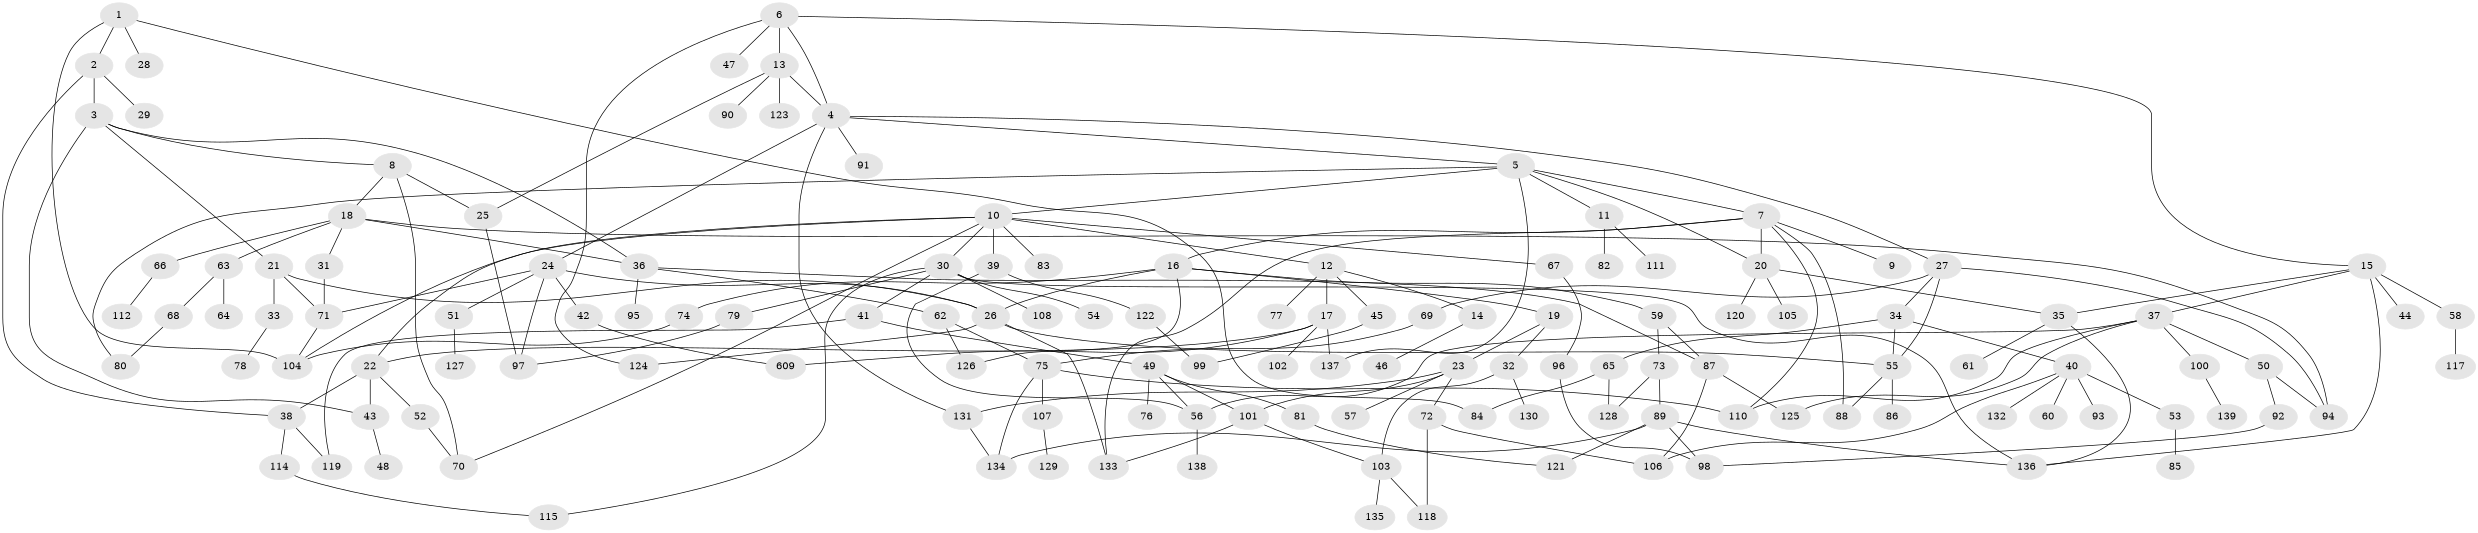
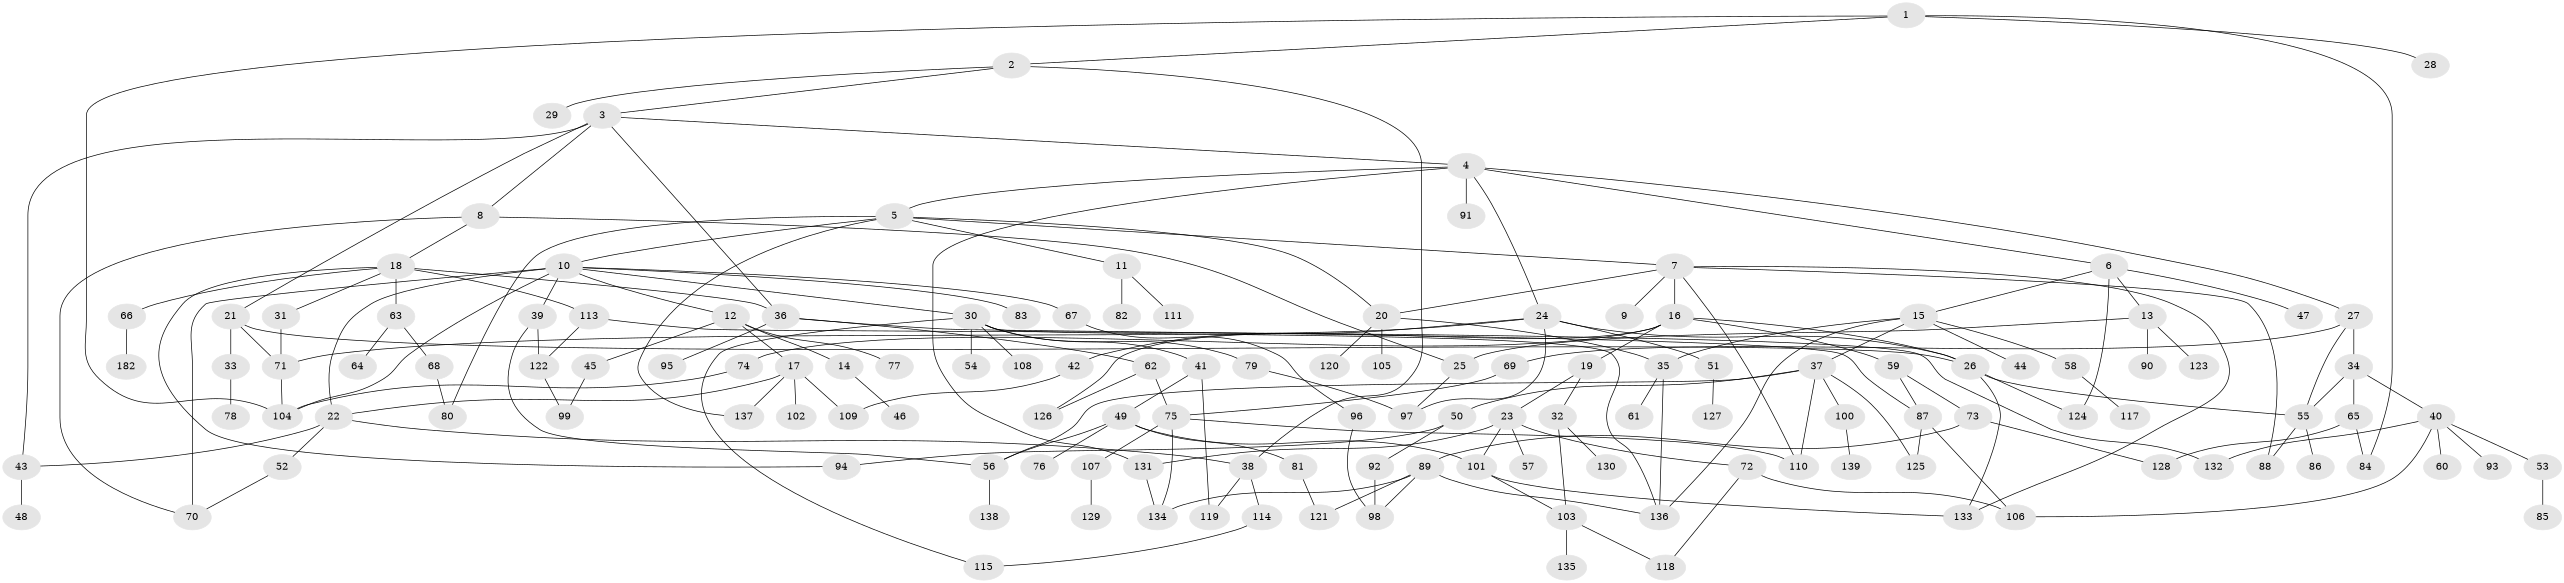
edge "13" -- "4": now "3" -- "4"
edge "27" -- "94": removed
node "112": label "112" -> "182"
node "113": added
node "609": label "609" -> "109"
